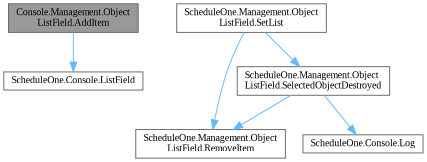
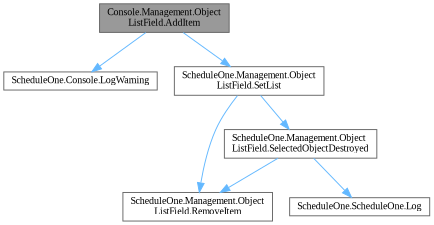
edge "Console.Management.Object ListField.AddItem" -> "ScheduleOne.Management.Object ListField.SetList": added
node "ScheduleOne.Console.ListField": label "ScheduleOne.Console.ListField" -> "ScheduleOne.Console.LogWarning"
node "ScheduleOne.Console.Log": label "ScheduleOne.Console.Log" -> "ScheduleOne.ScheduleOne.Log"
